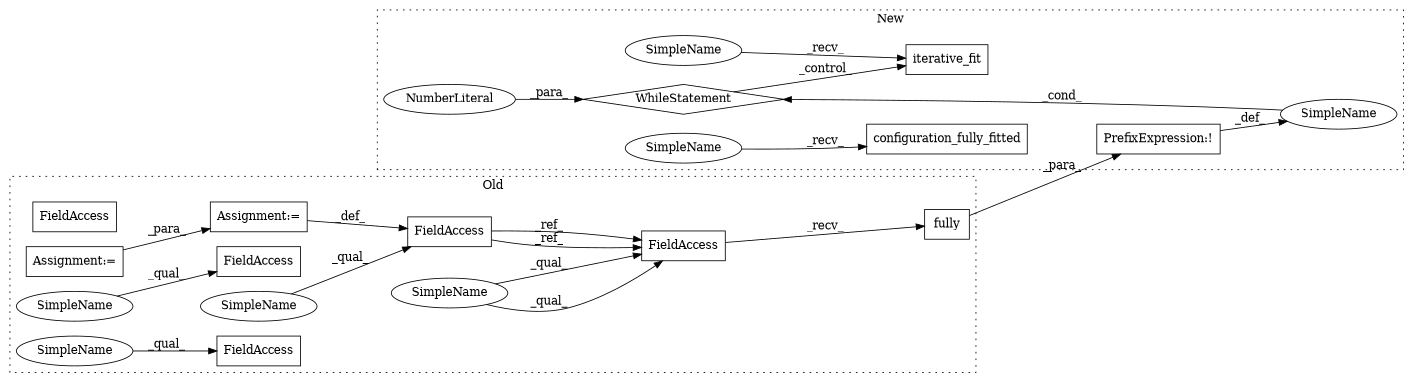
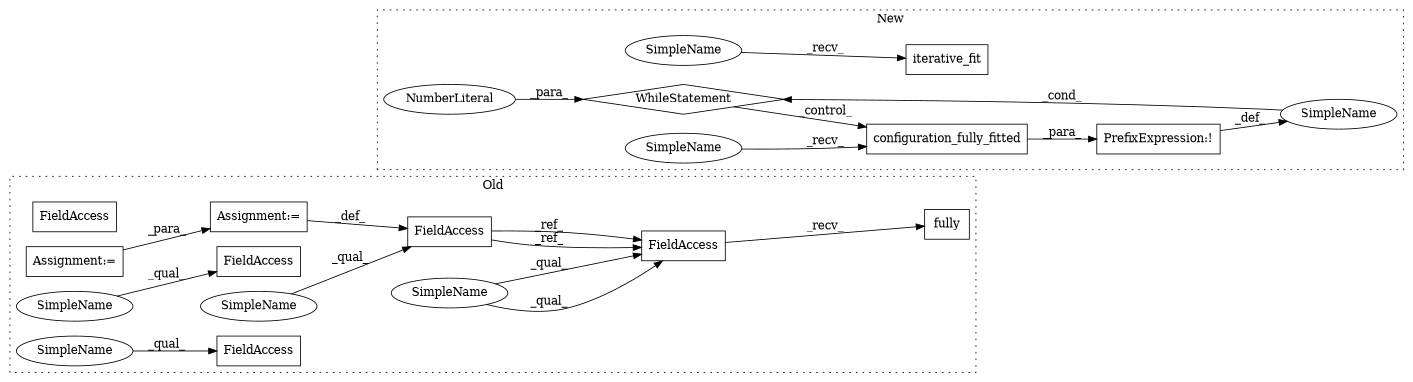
edge "WhileStatement" -> "iterative_fit": now "WhileStatement" -> "configuration_fully_fitted"
edge "fully" -> "PrefixExpression:!": now "configuration_fully_fitted" -> "PrefixExpression:!"
